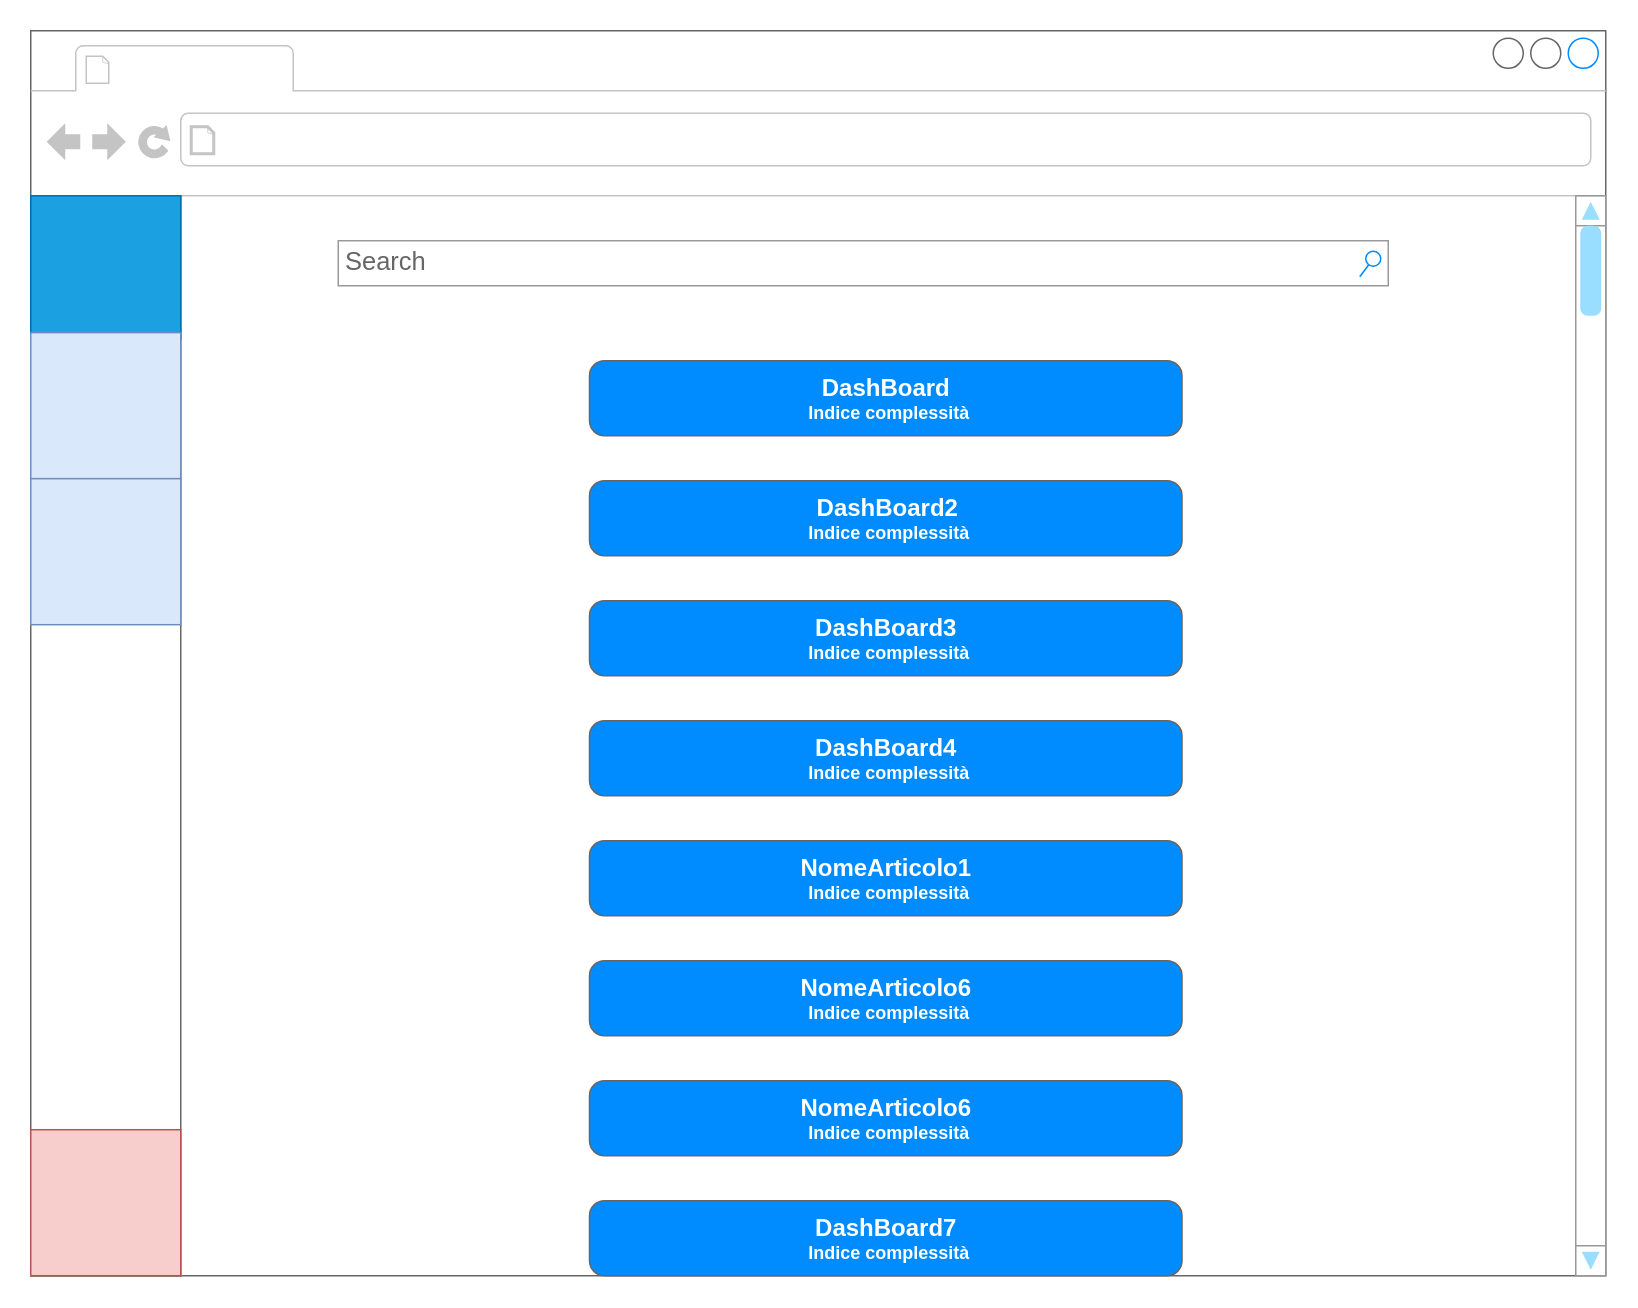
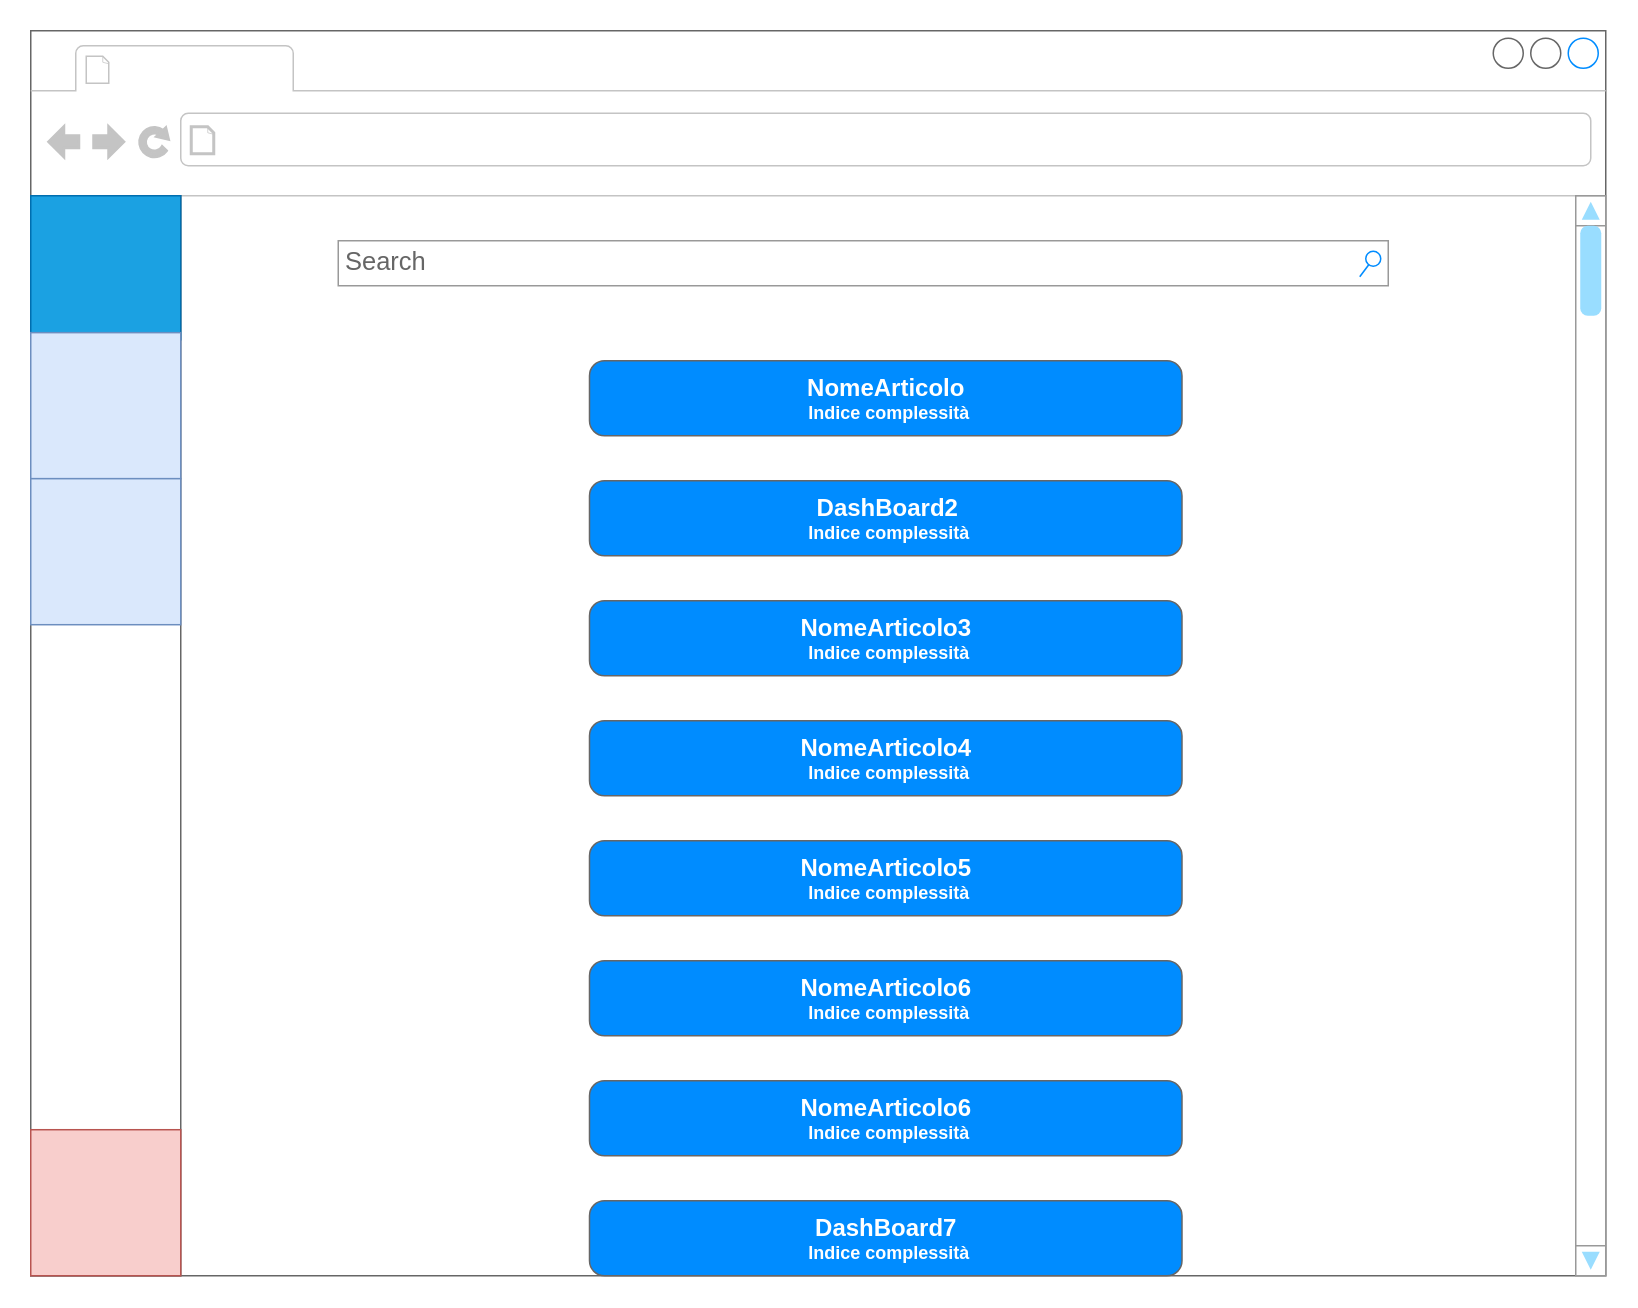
node "DashBoard": label "DashBoard" -> "NomeArticolo"
node "DashBoard3": label "DashBoard3" -> "NomeArticolo3"
node "DashBoard4": label "DashBoard4" -> "NomeArticolo4"
node "NomeArticolo1": label "NomeArticolo1" -> "NomeArticolo5"
